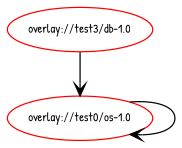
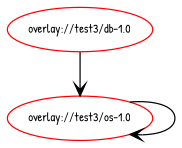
node "overlay://test0/os-1.0": label "overlay://test0/os-1.0" -> "overlay://test3/os-1.0"
